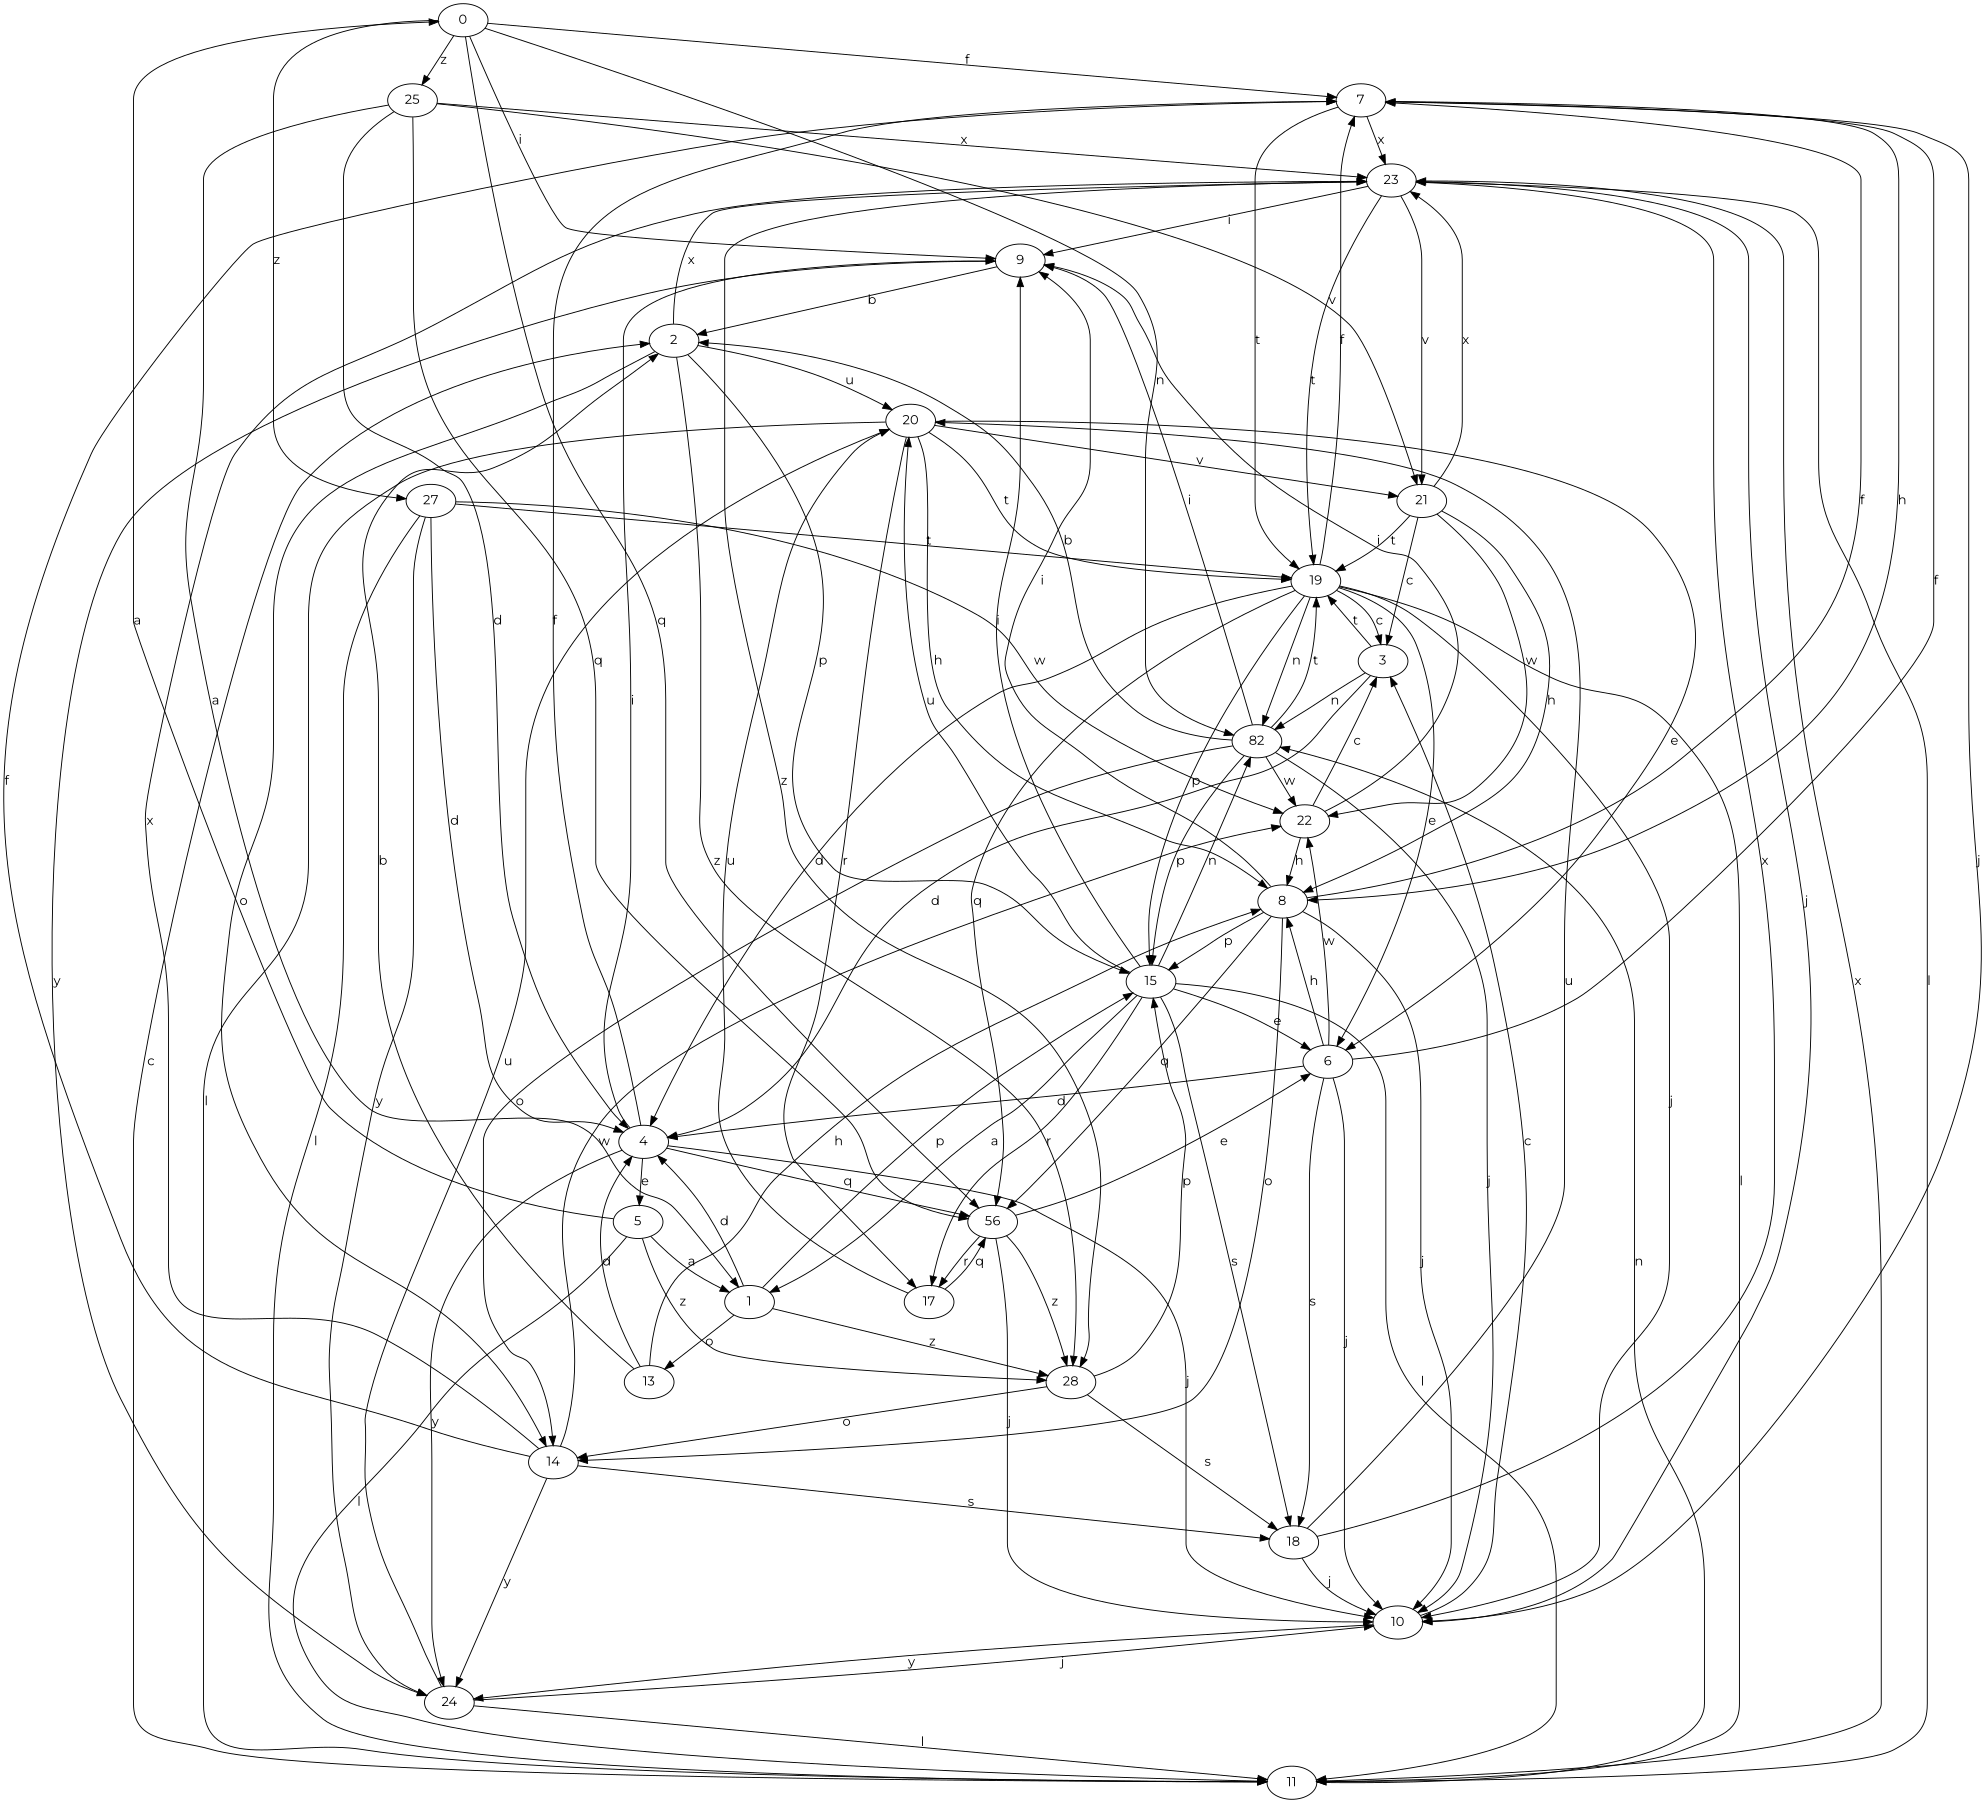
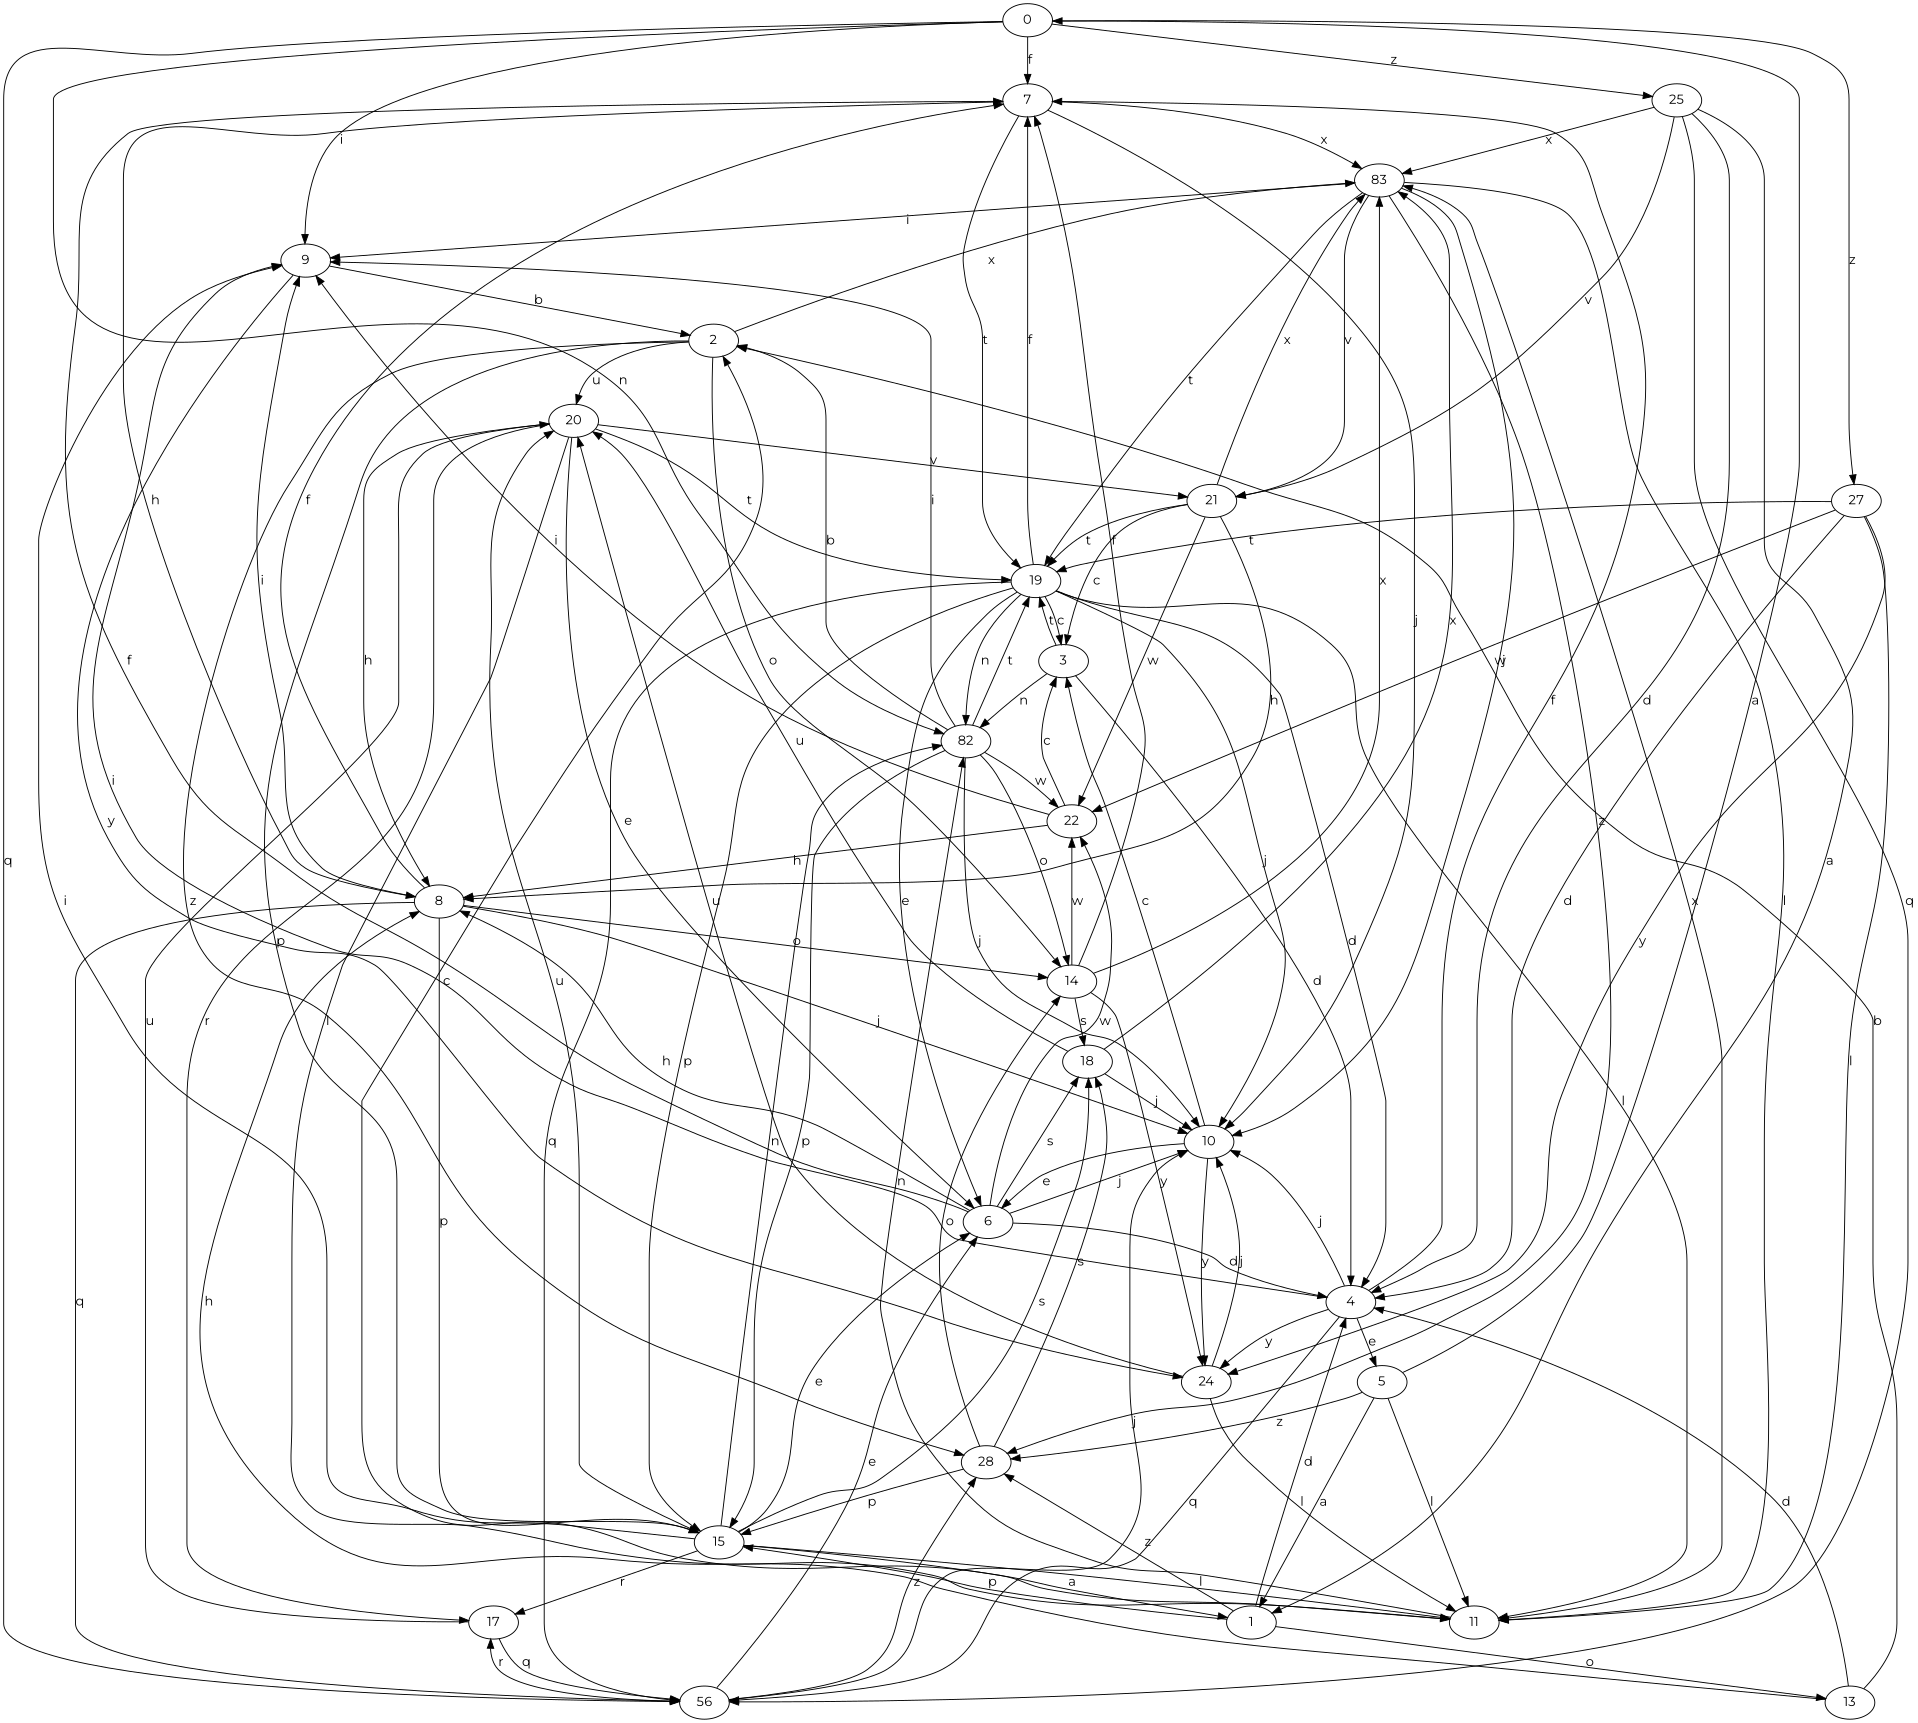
node "23": label "23" -> "83"
edge "10" -> "6": added, label "e"
